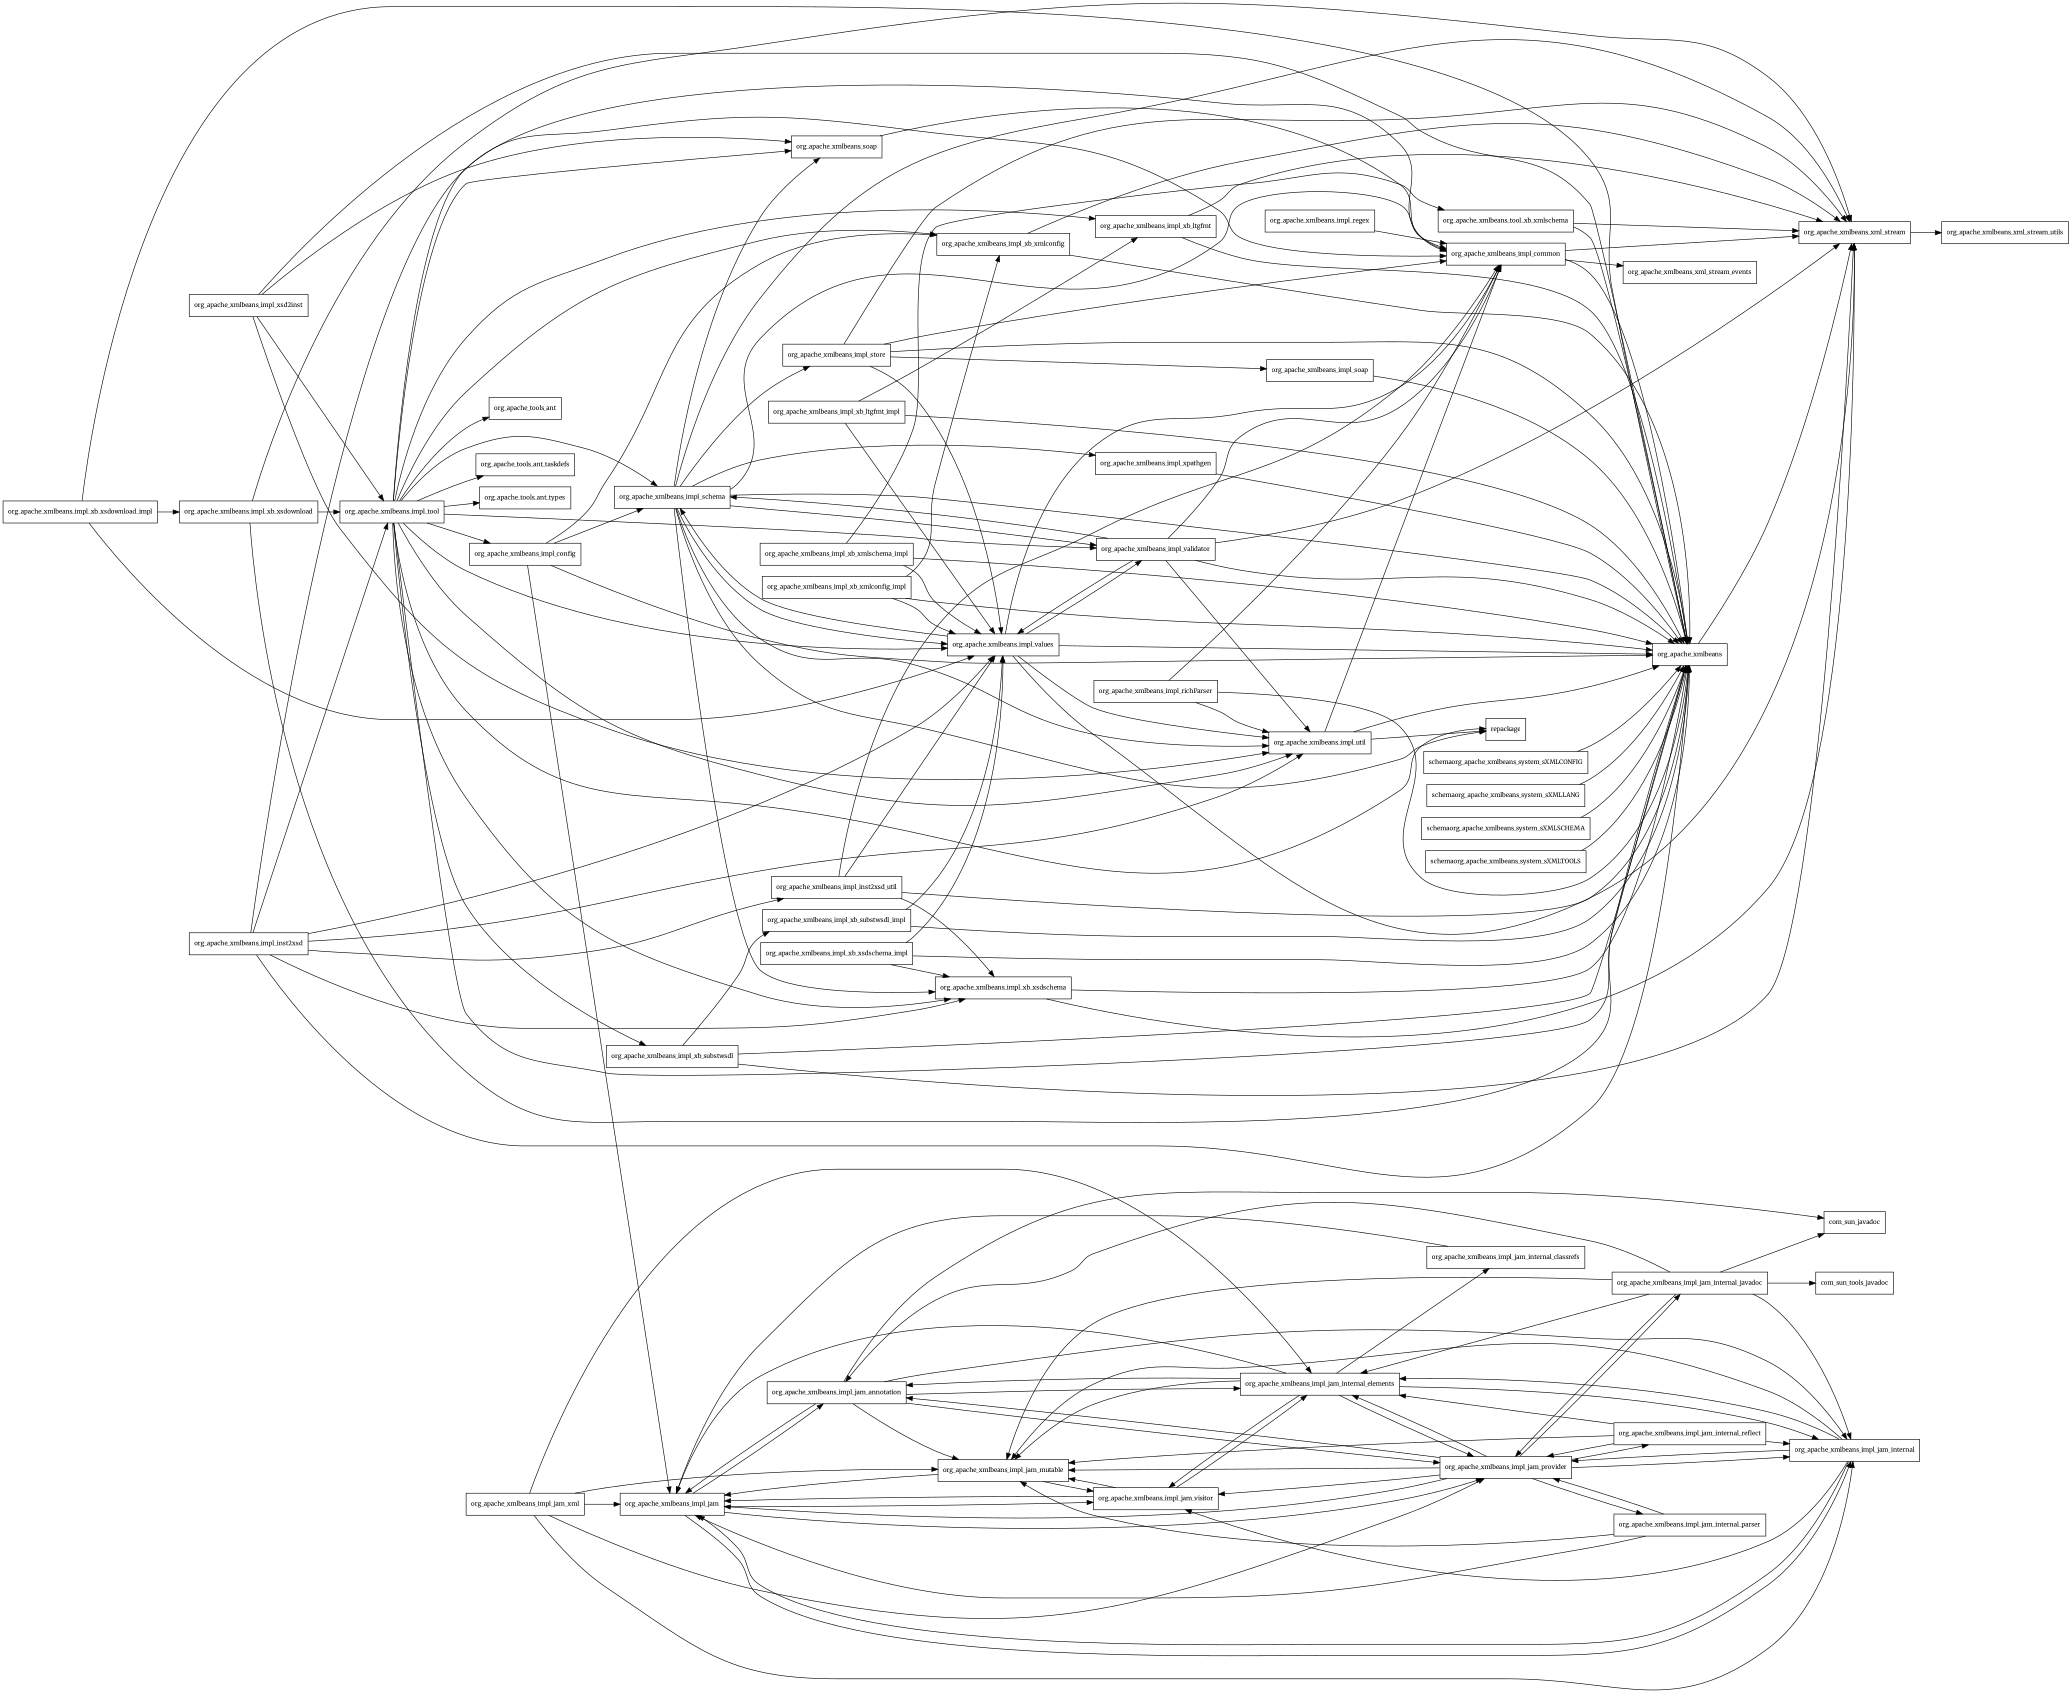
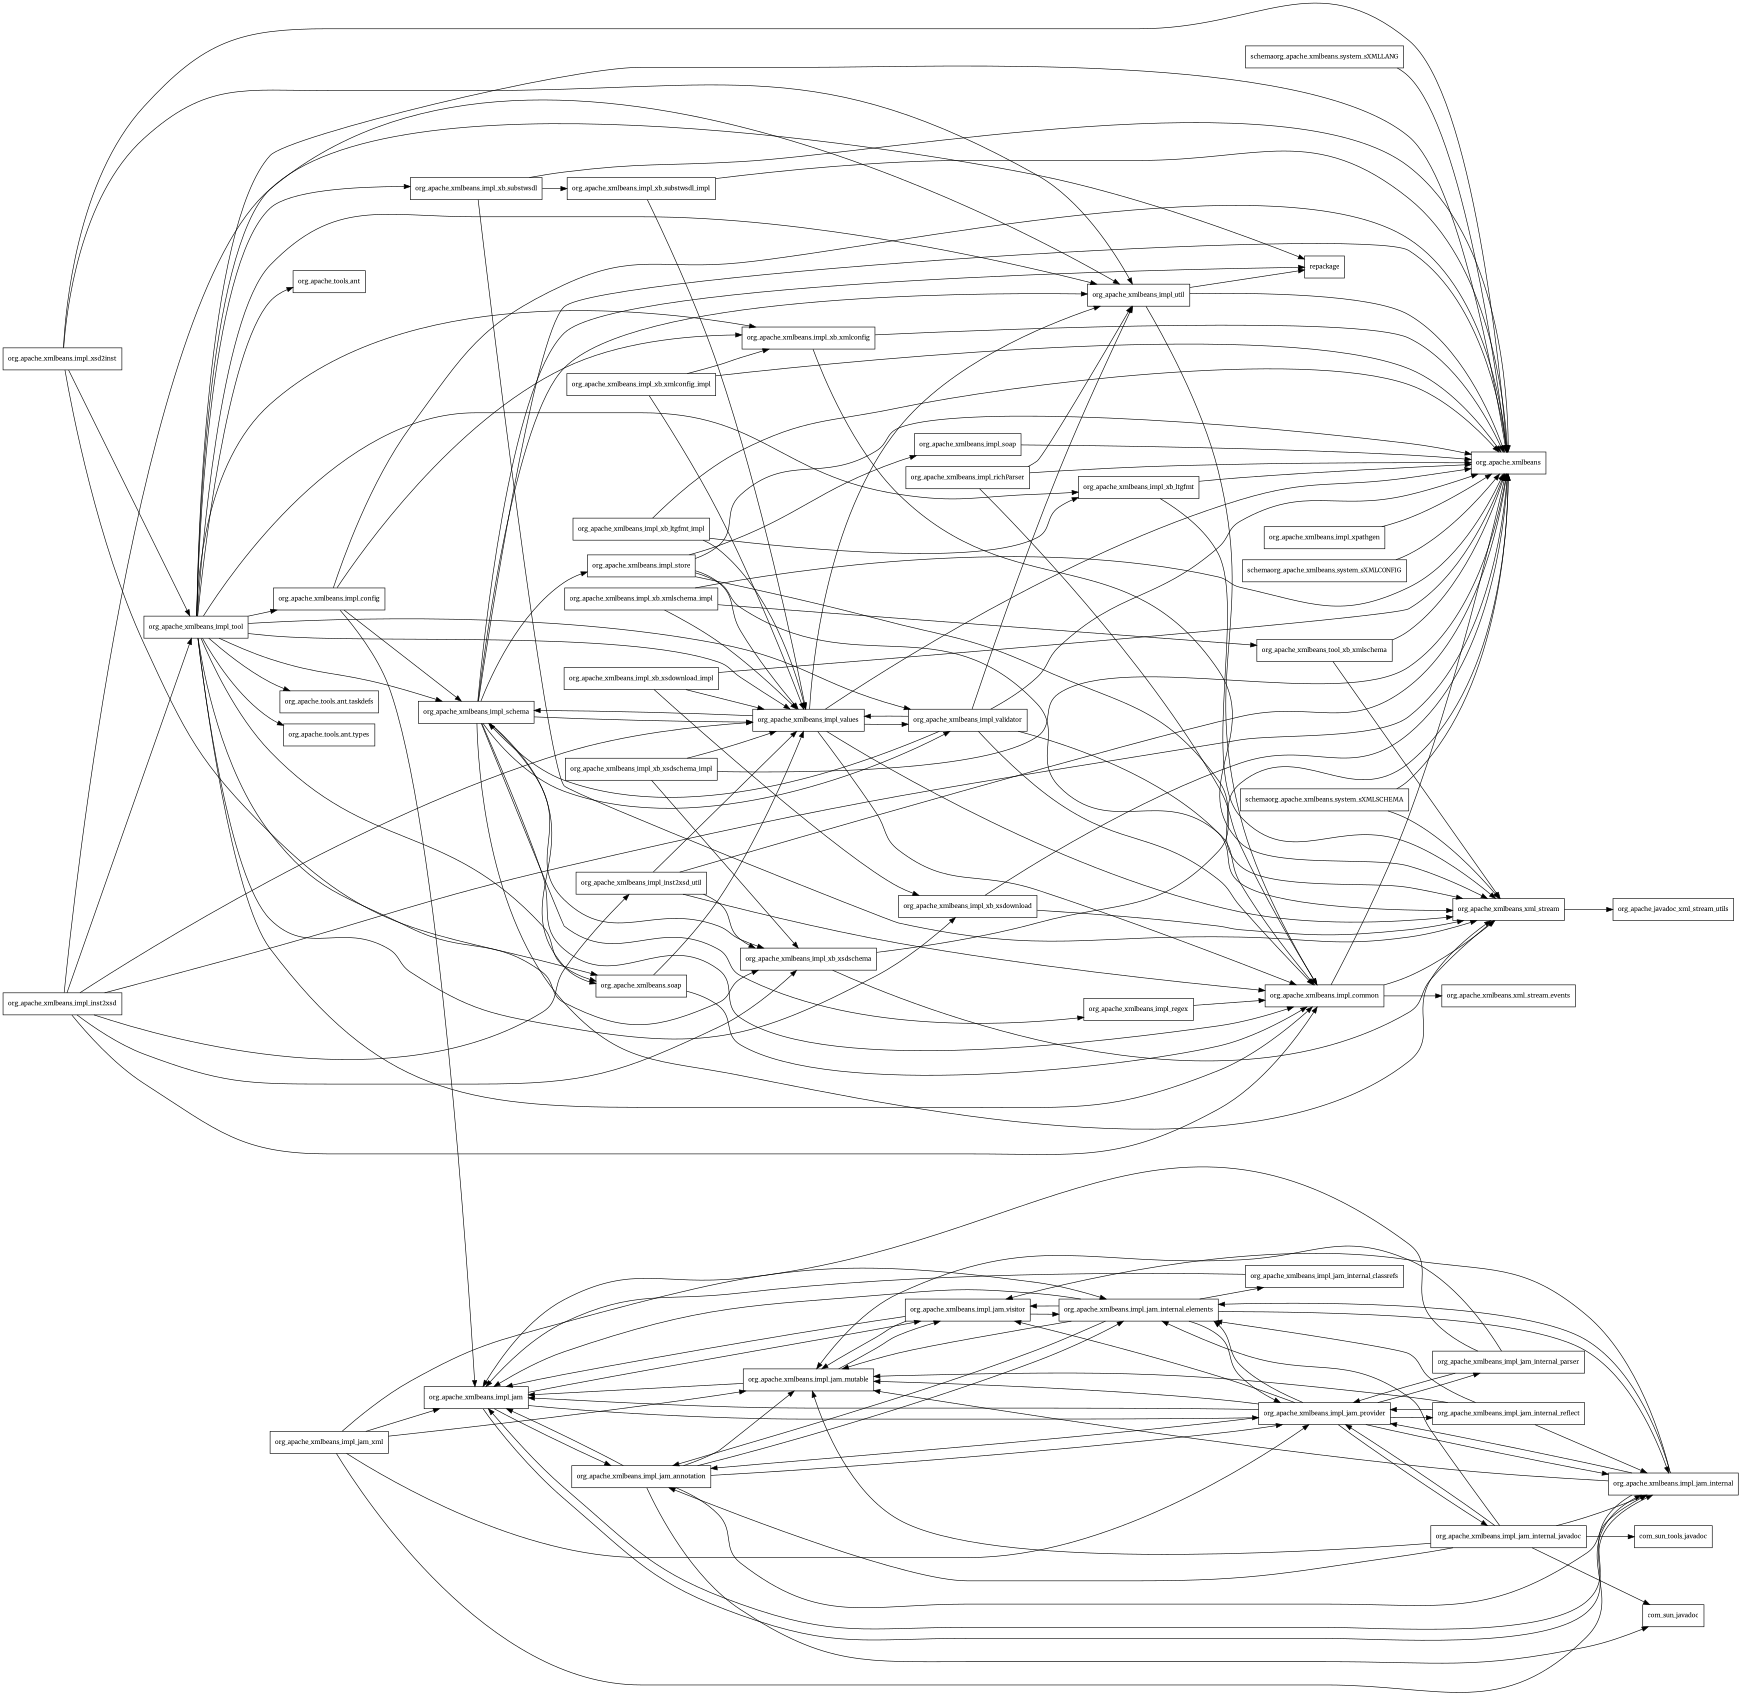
node "org_apache_xmlbeans_xml_stream_utils": label "org_apache_xmlbeans_xml_stream_utils" -> "org_apache_javadoc_xml_stream_utils"
edge "org_apache_xmlbeans_impl_schema" -> "org_apache_xmlbeans_impl_xpathgen": now "org_apache_xmlbeans_impl_schema" -> "org_apache_xmlbeans_impl_regex"
edge "org_apache_xmlbeans" -> "org_apache_xmlbeans_xml_stream": now "schemaorg_apache_xmlbeans_system_sXMLSCHEMA" -> "org_apache_xmlbeans_xml_stream"
edge "org_apache_xmlbeans_impl_xb_xsdownload" -> "org_apache_xmlbeans_impl_tool": reversed
node "schemaorg_apache_xmlbeans_system_sXMLTOOLS": removed
edge "org_apache_xmlbeans_soap" -> "org_apache_xmlbeans_impl_values": added
